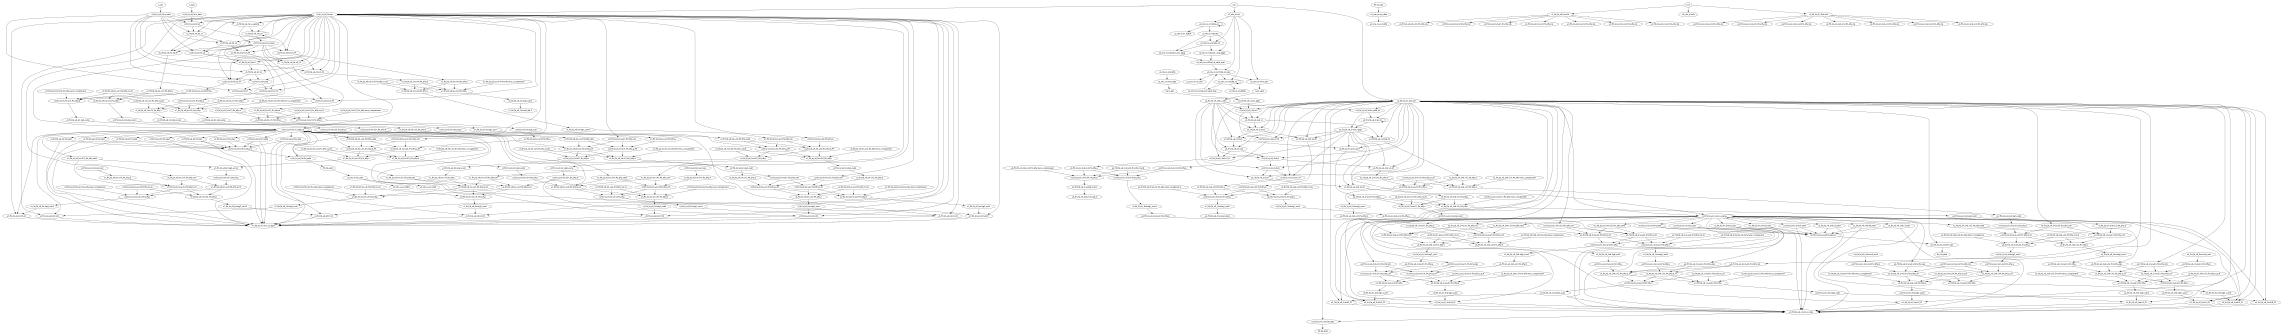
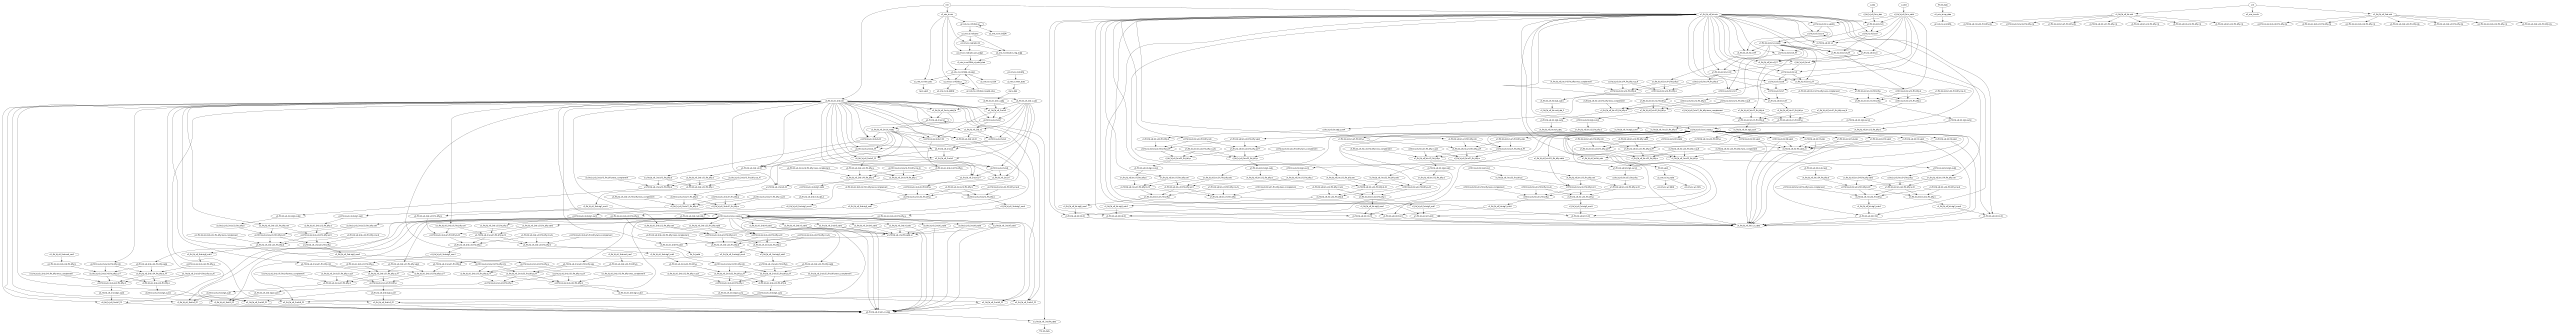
node "u1_fht_1d_x8_1st.u32_fht_bfly.twos_complement": removed
